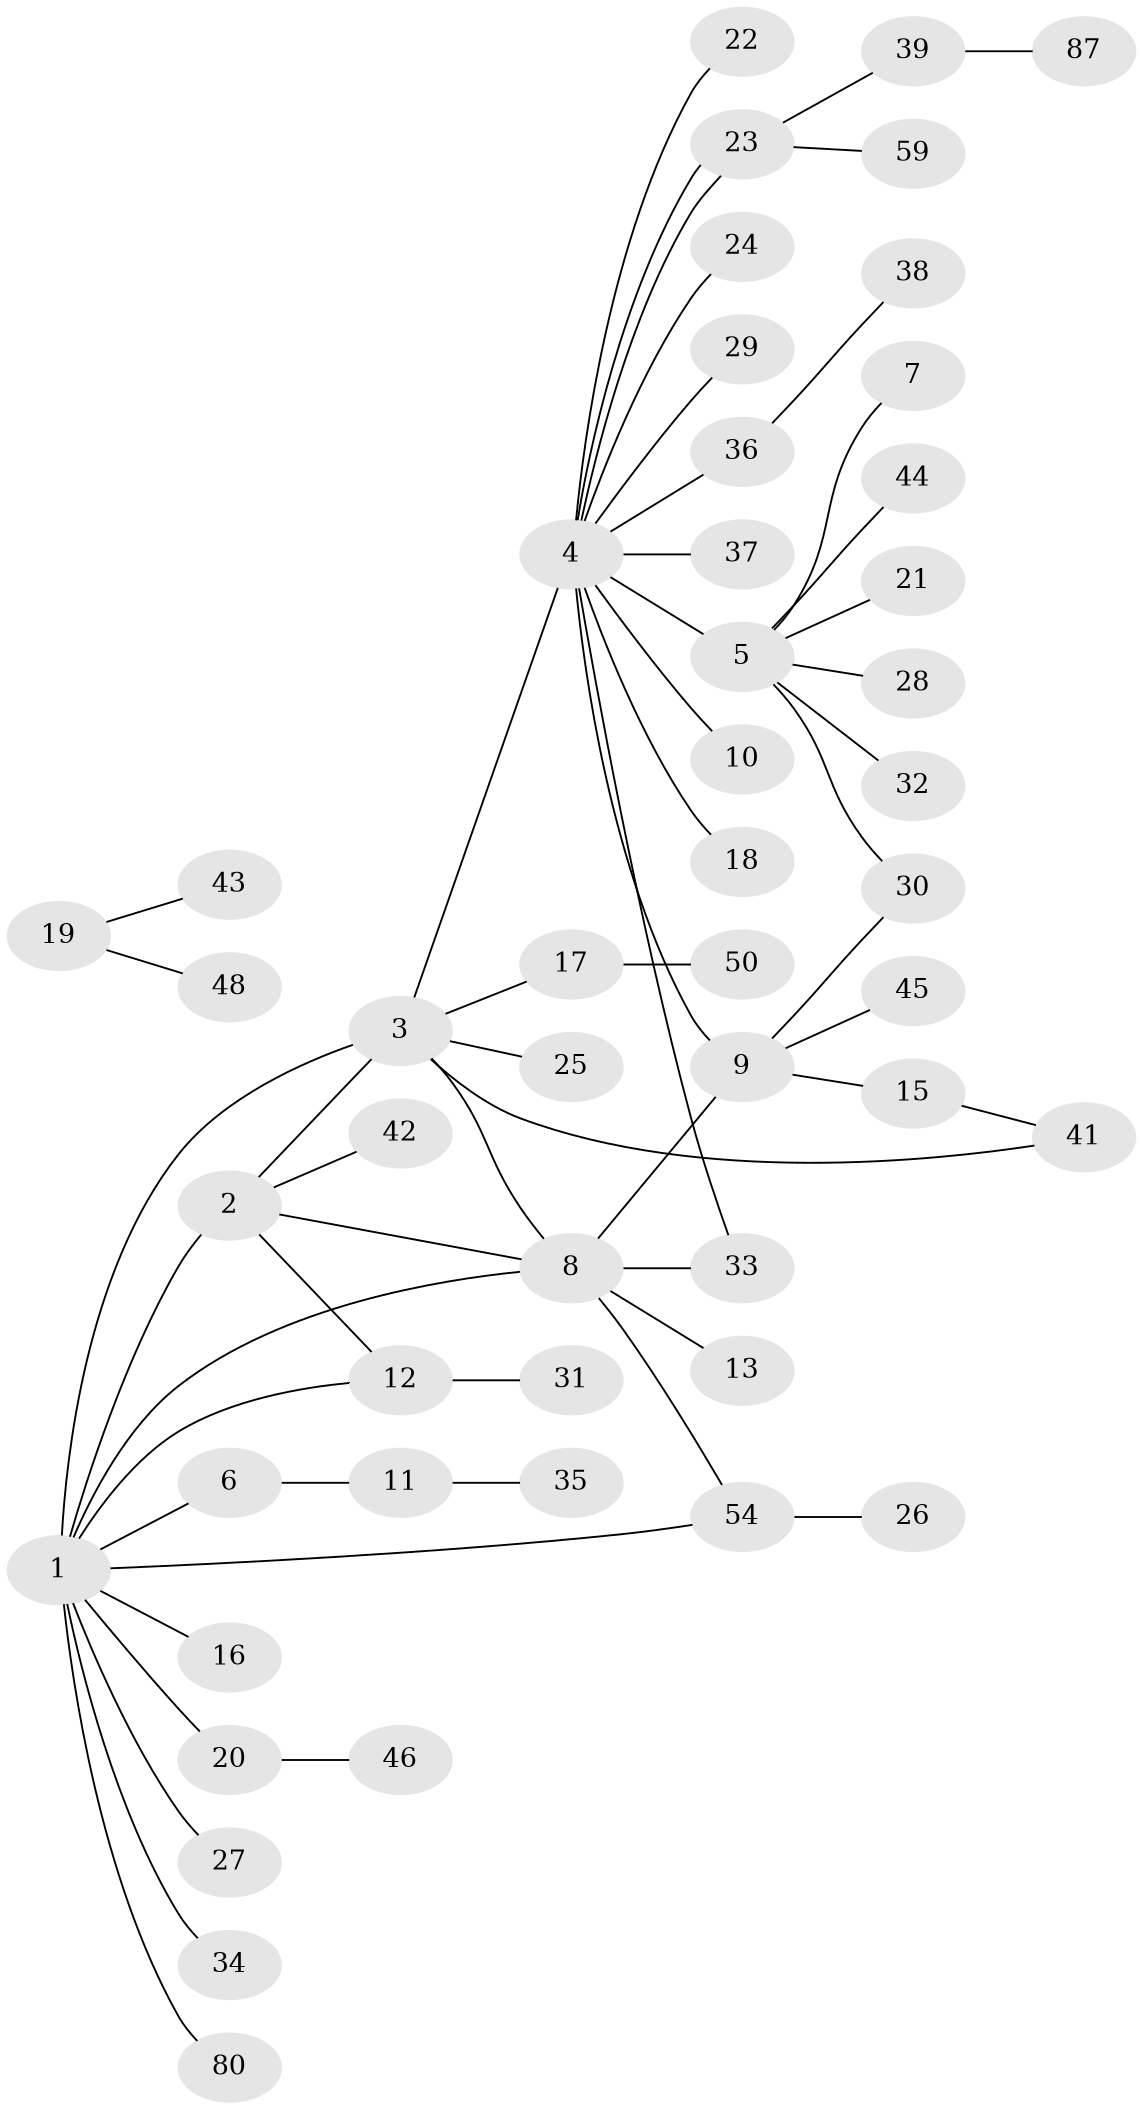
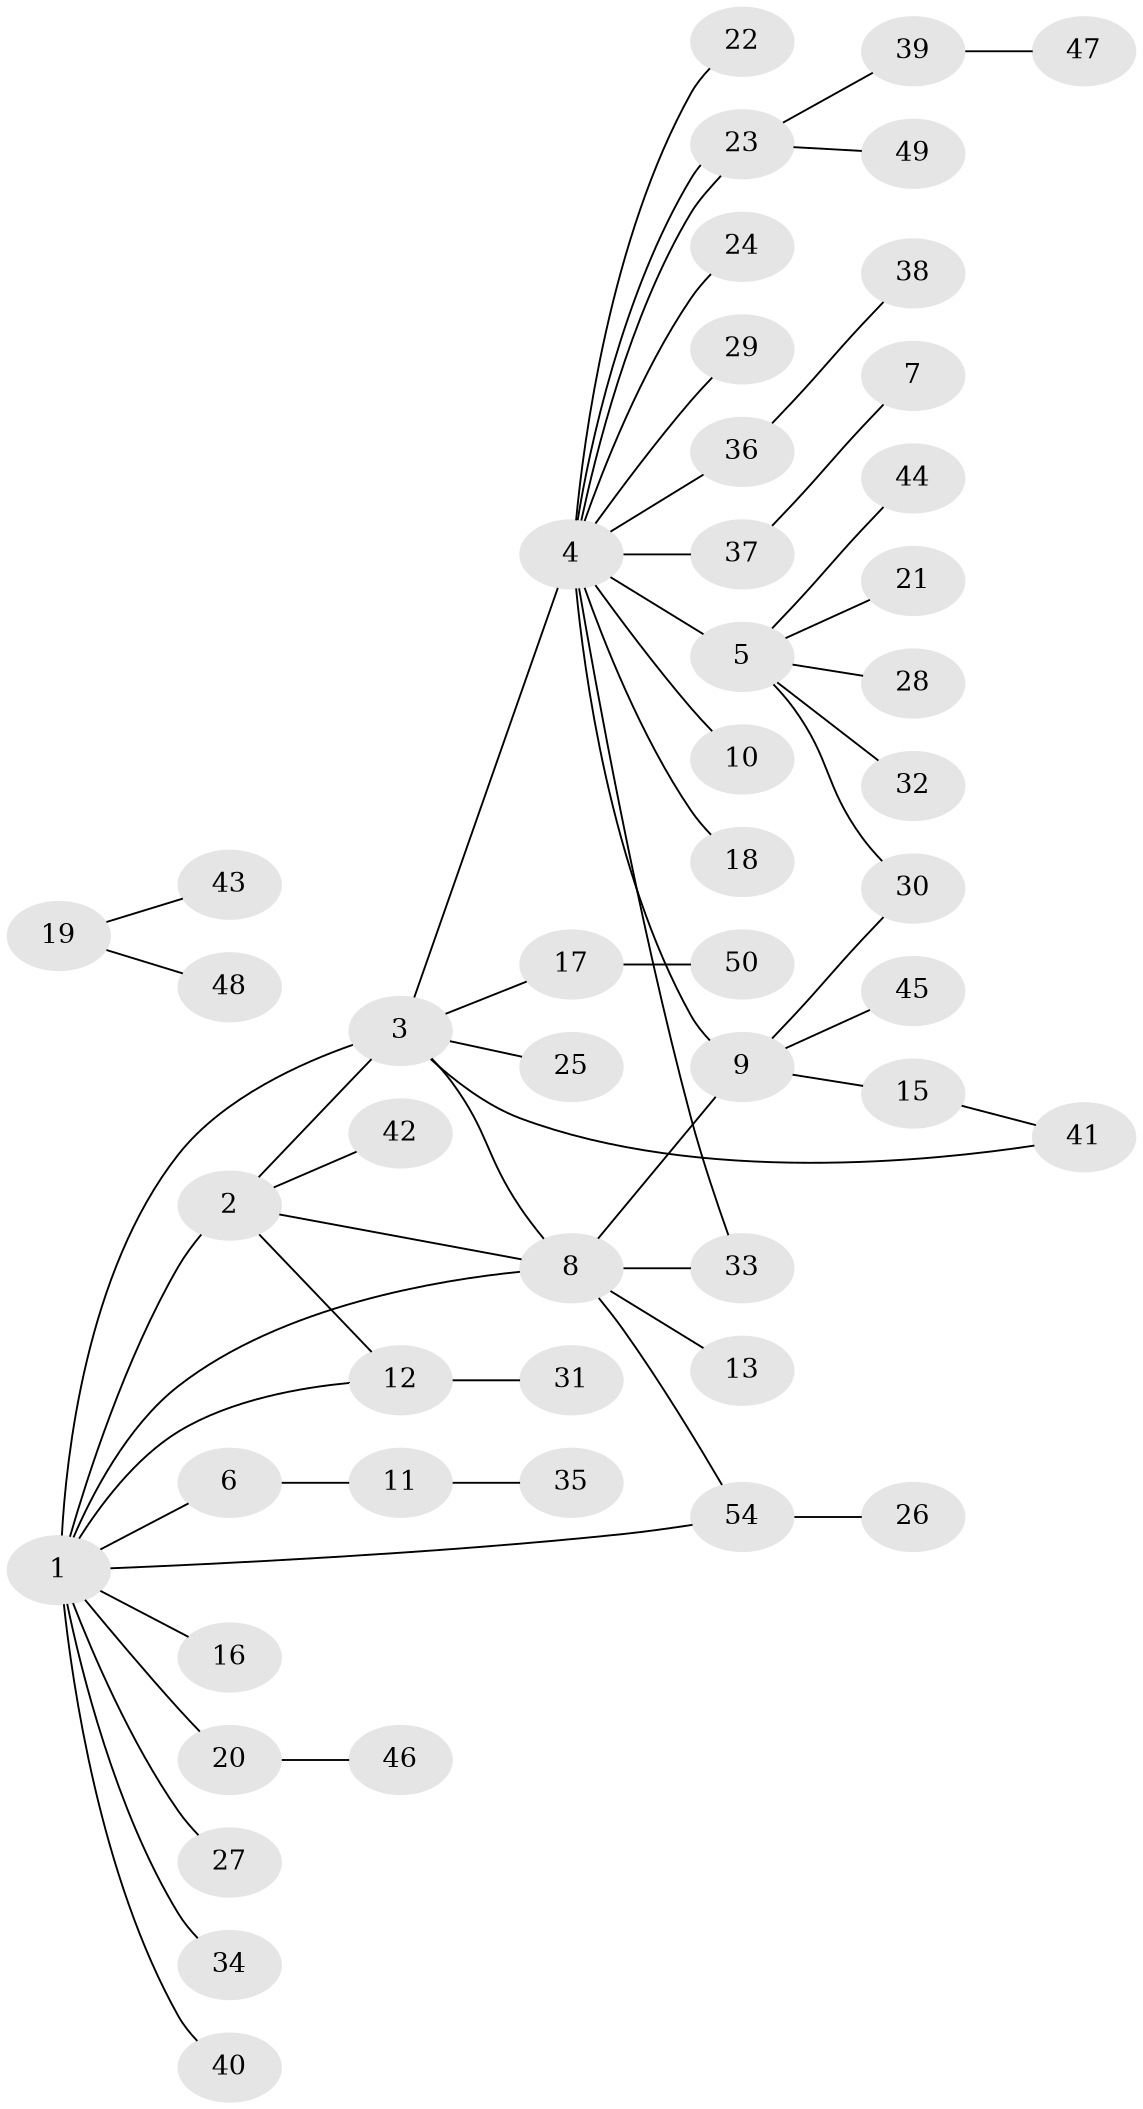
node "87": label "87" -> "47"
node "59": label "59" -> "49"
edge "7" -- "5": now "7" -- "37"
node "80": label "80" -> "40"
